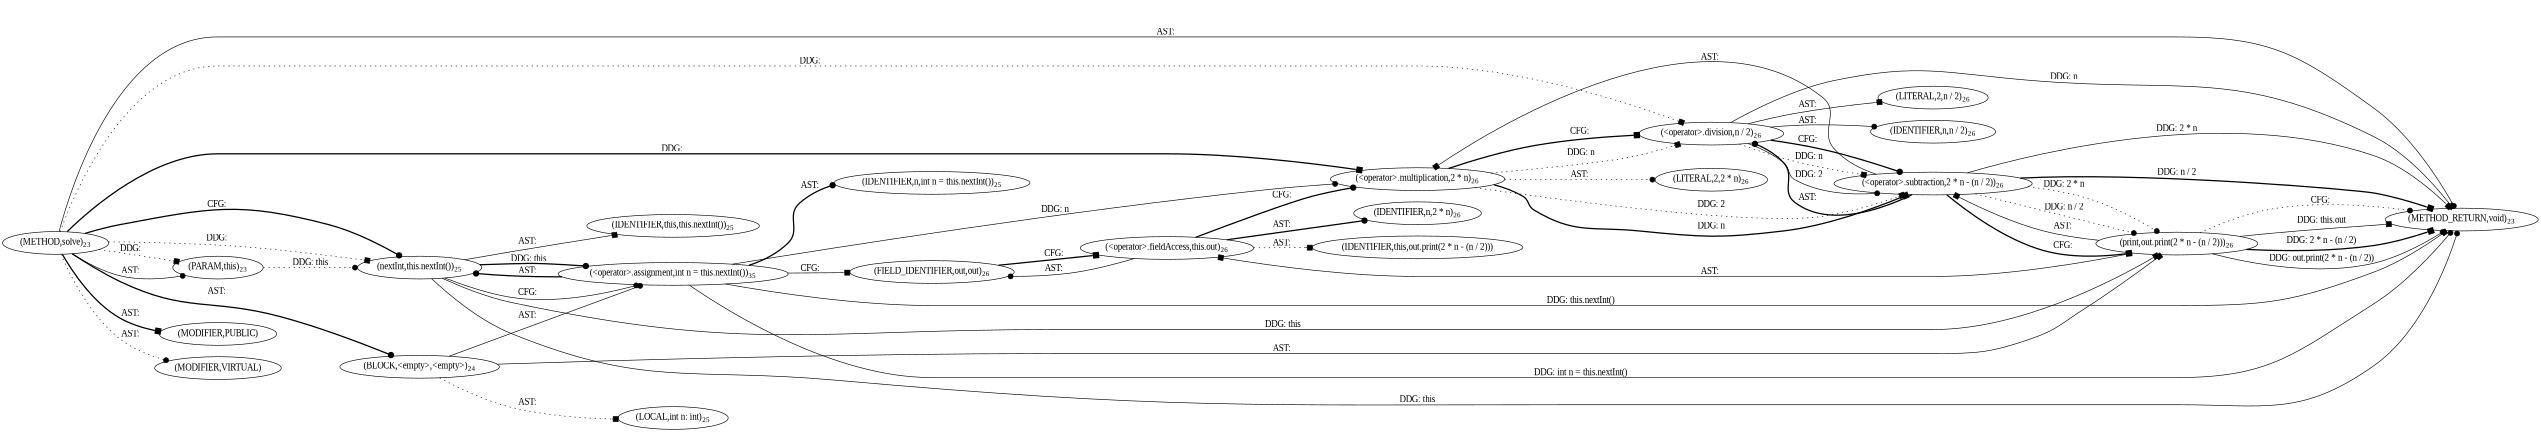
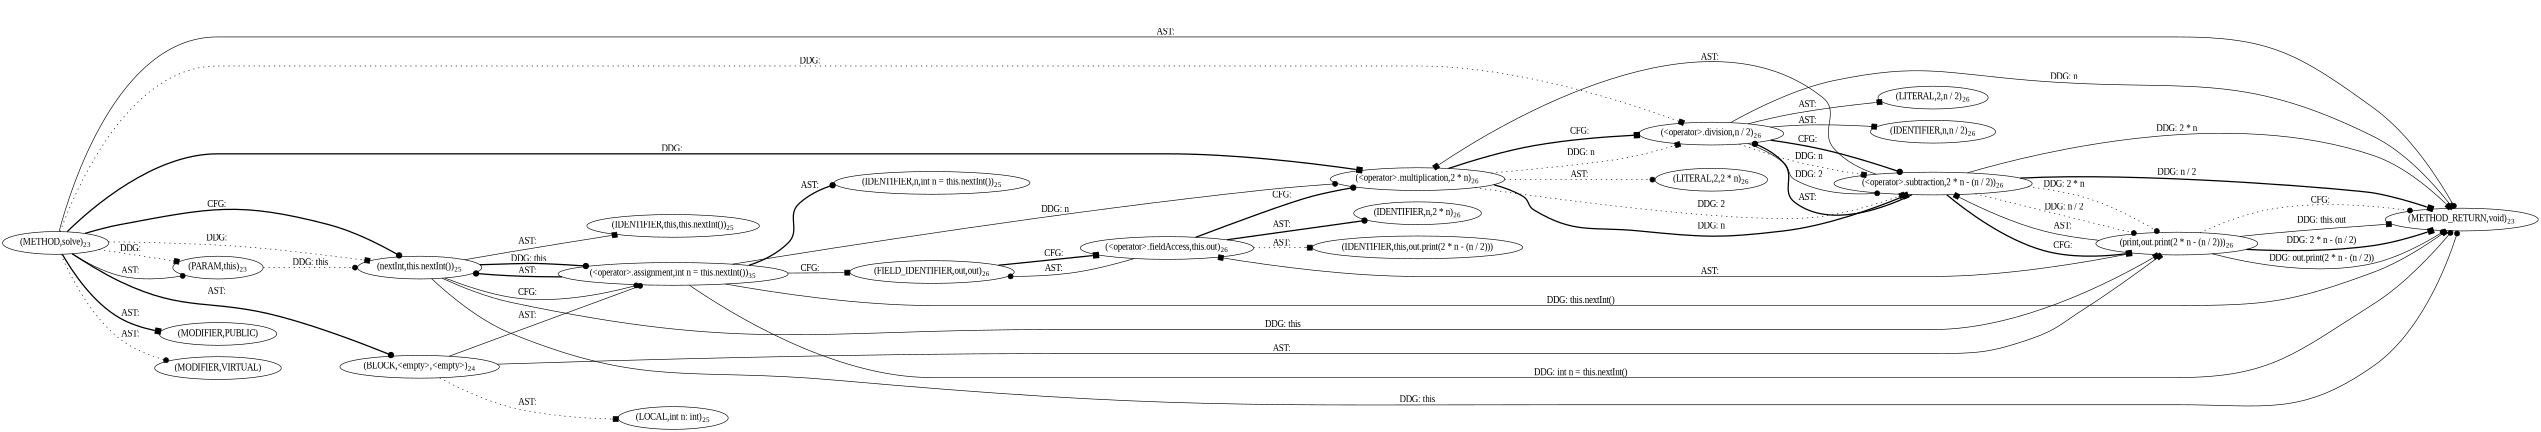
edge "(<operator>.division,n / 2)" -> "(IDENTIFIER,n,n / 2)": arrowhead dot -> box
